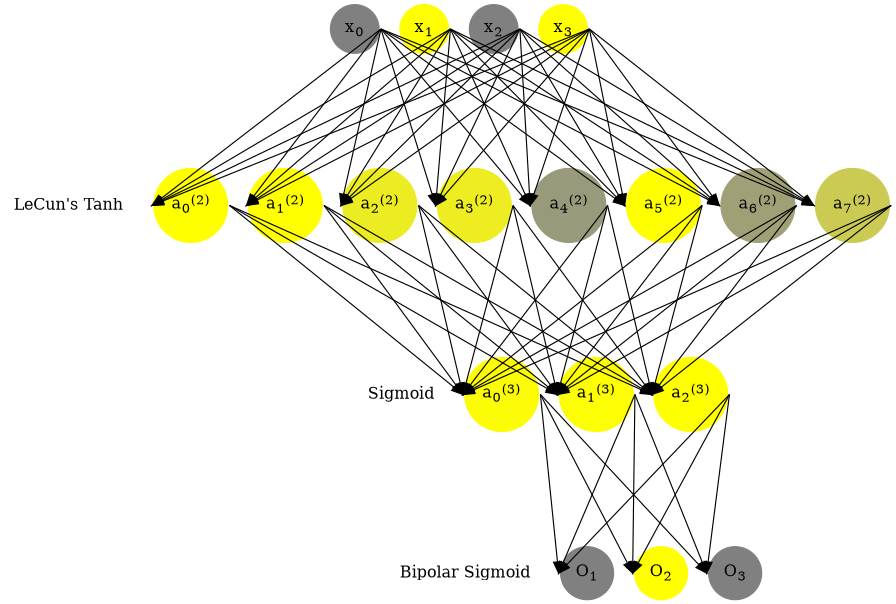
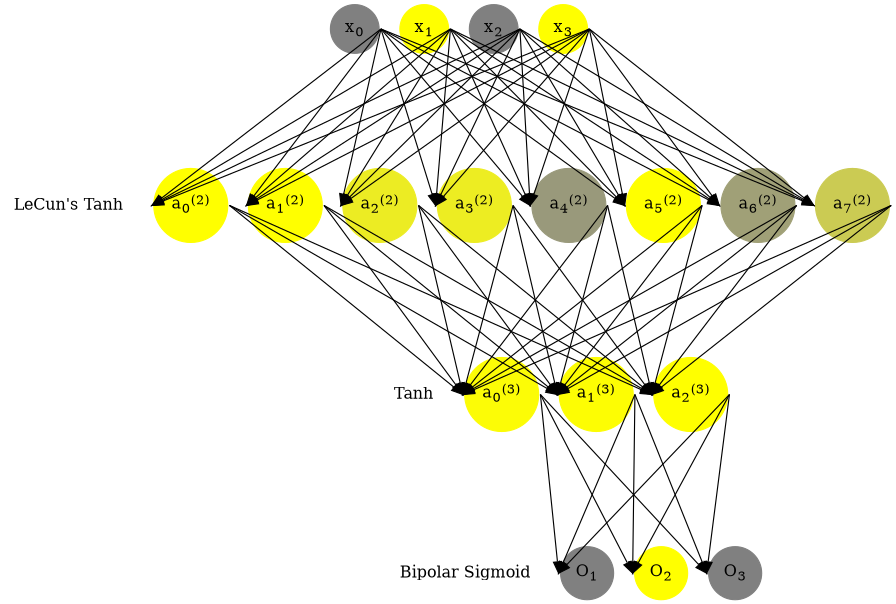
node "Sigmoid": label "Sigmoid" -> "Tanh"
